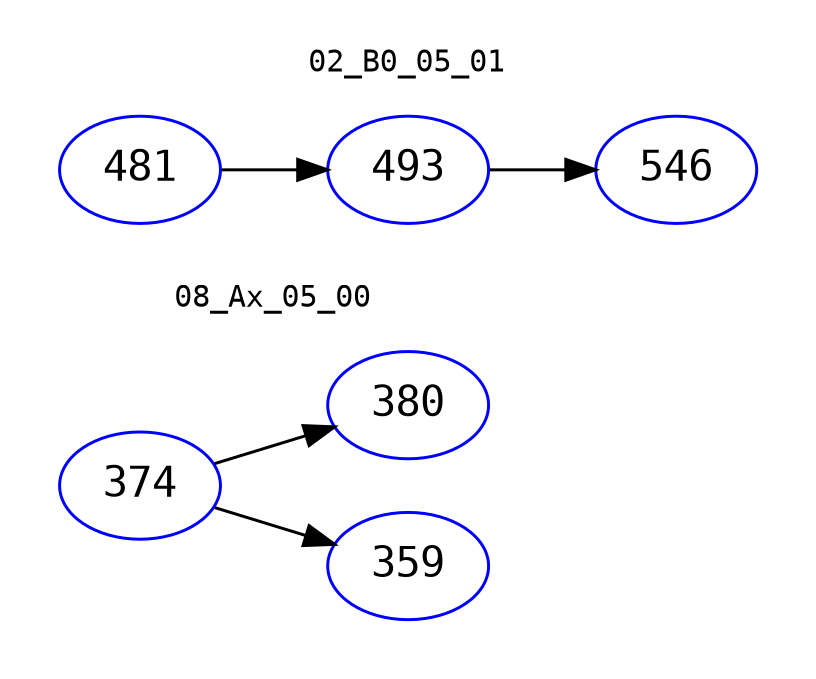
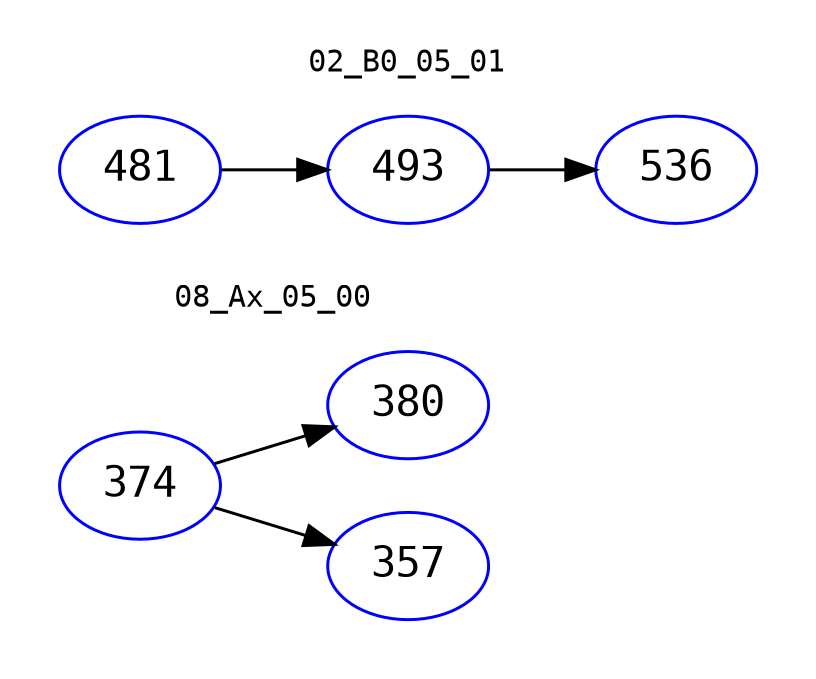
node "546": label "546" -> "536"
node "359": label "359" -> "357"
